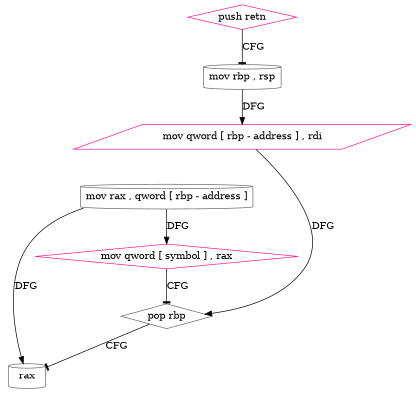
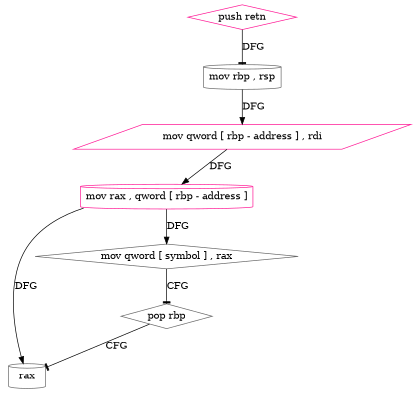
edge "push retn" -> "mov rbp , rsp": label "CFG" -> "DFG"
node "mov rax , qword [ rbp - address ]": color gray40 -> deeppink
edge "mov qword [ rbp - address ] , rdi" -> "pop rbp": now "mov qword [ rbp - address ] , rdi" -> "mov rax , qword [ rbp - address ]"
node "mov qword [ symbol ] , rax": color deeppink -> gray40
